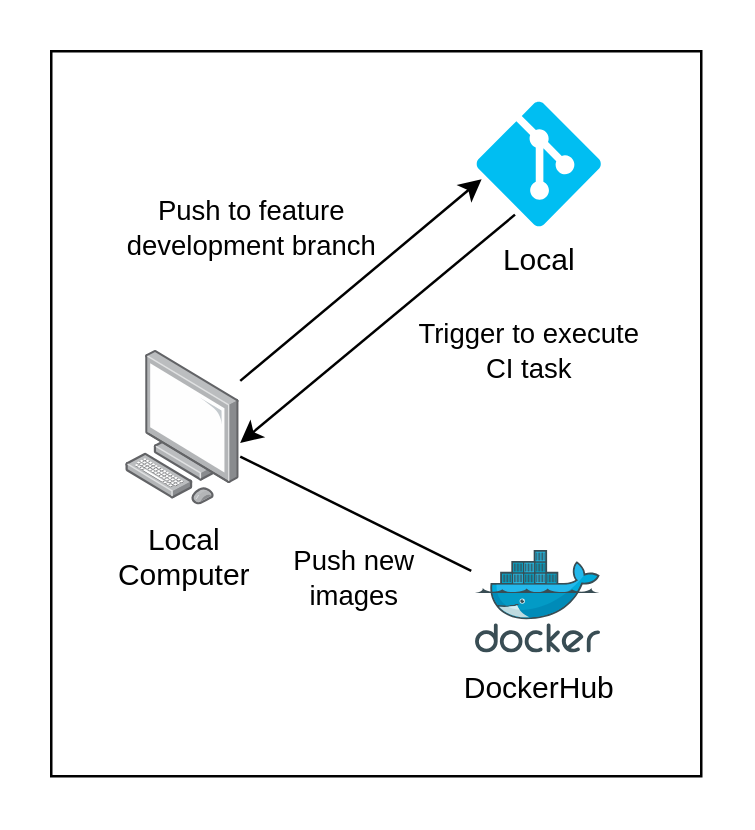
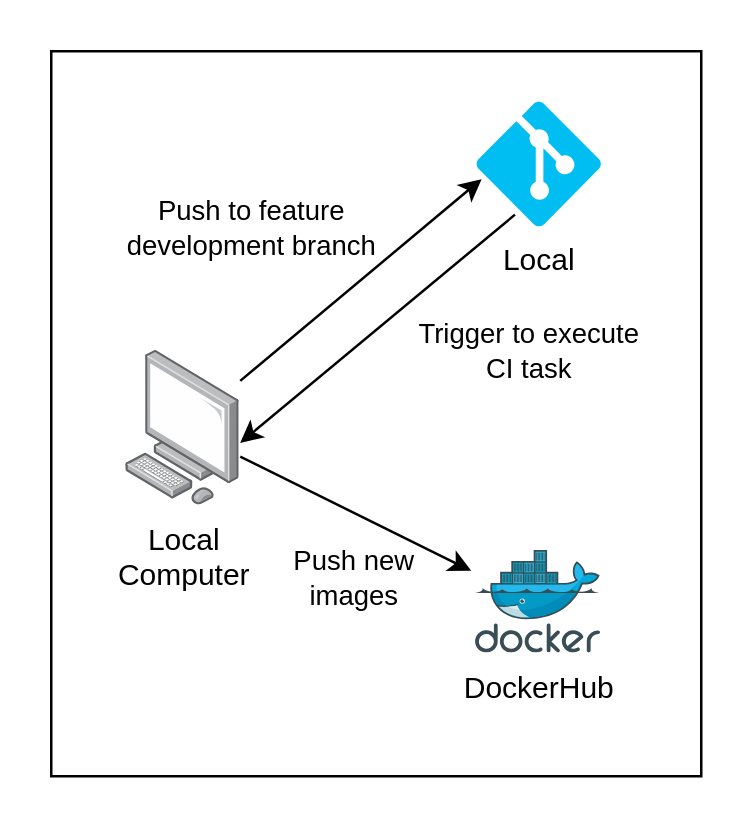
edge "Local Computer" -- "DockerHub": arrowhead none -> classic
